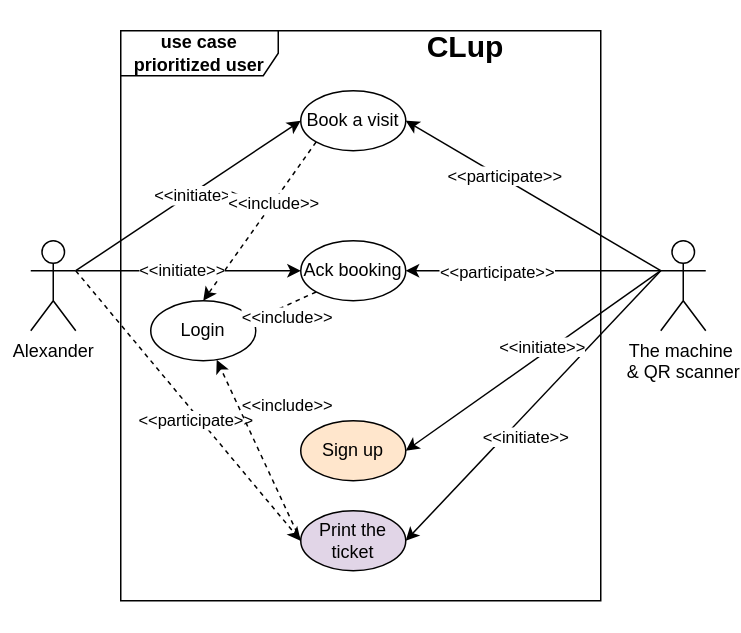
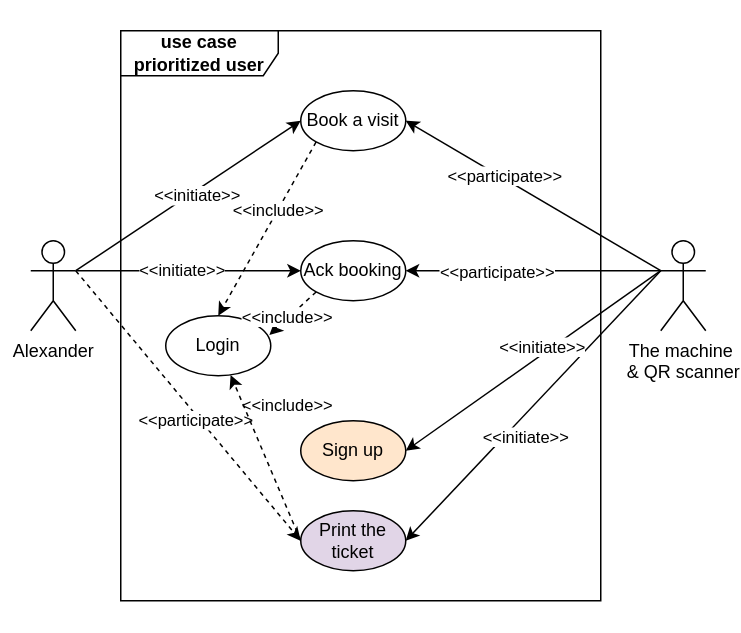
node "CLup": removed
node "Login": moved (203, 331) -> (218, 346)
